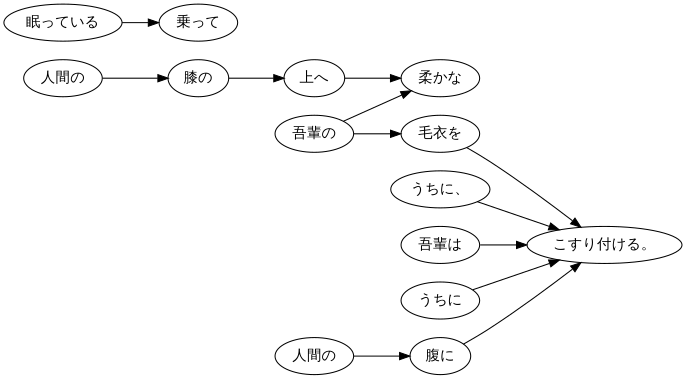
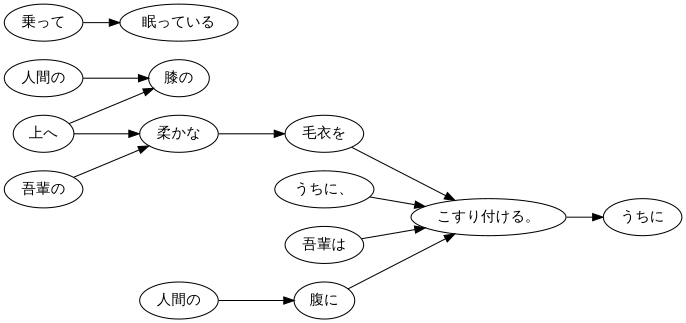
edge "眠っている" -> "乗って": reversed
edge "膝の" -> "上へ": reversed
edge "吾輩の" -> "毛衣を": now "柔かな" -> "毛衣を"
edge "うちに" -> "こすり付ける。": reversed
